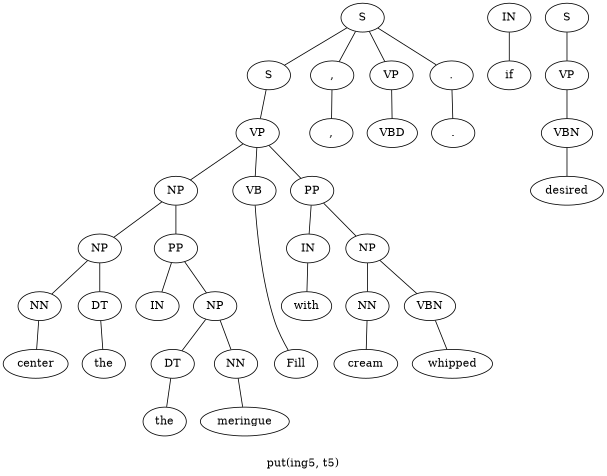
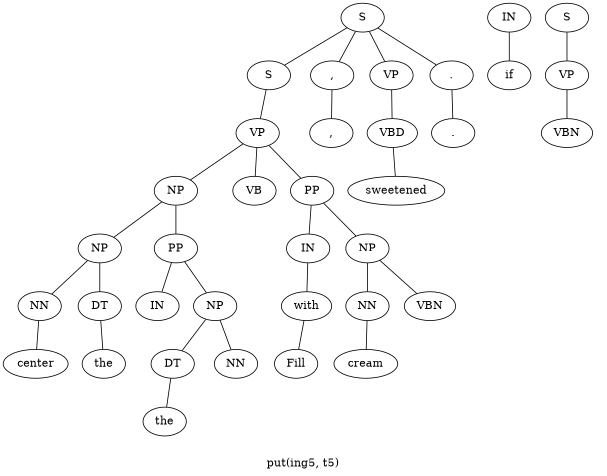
node "sweetened": added
node "desired": removed
edge "VB" -- "Fill": now "with" -- "Fill"
node "whipped": removed
node "meringue": removed
